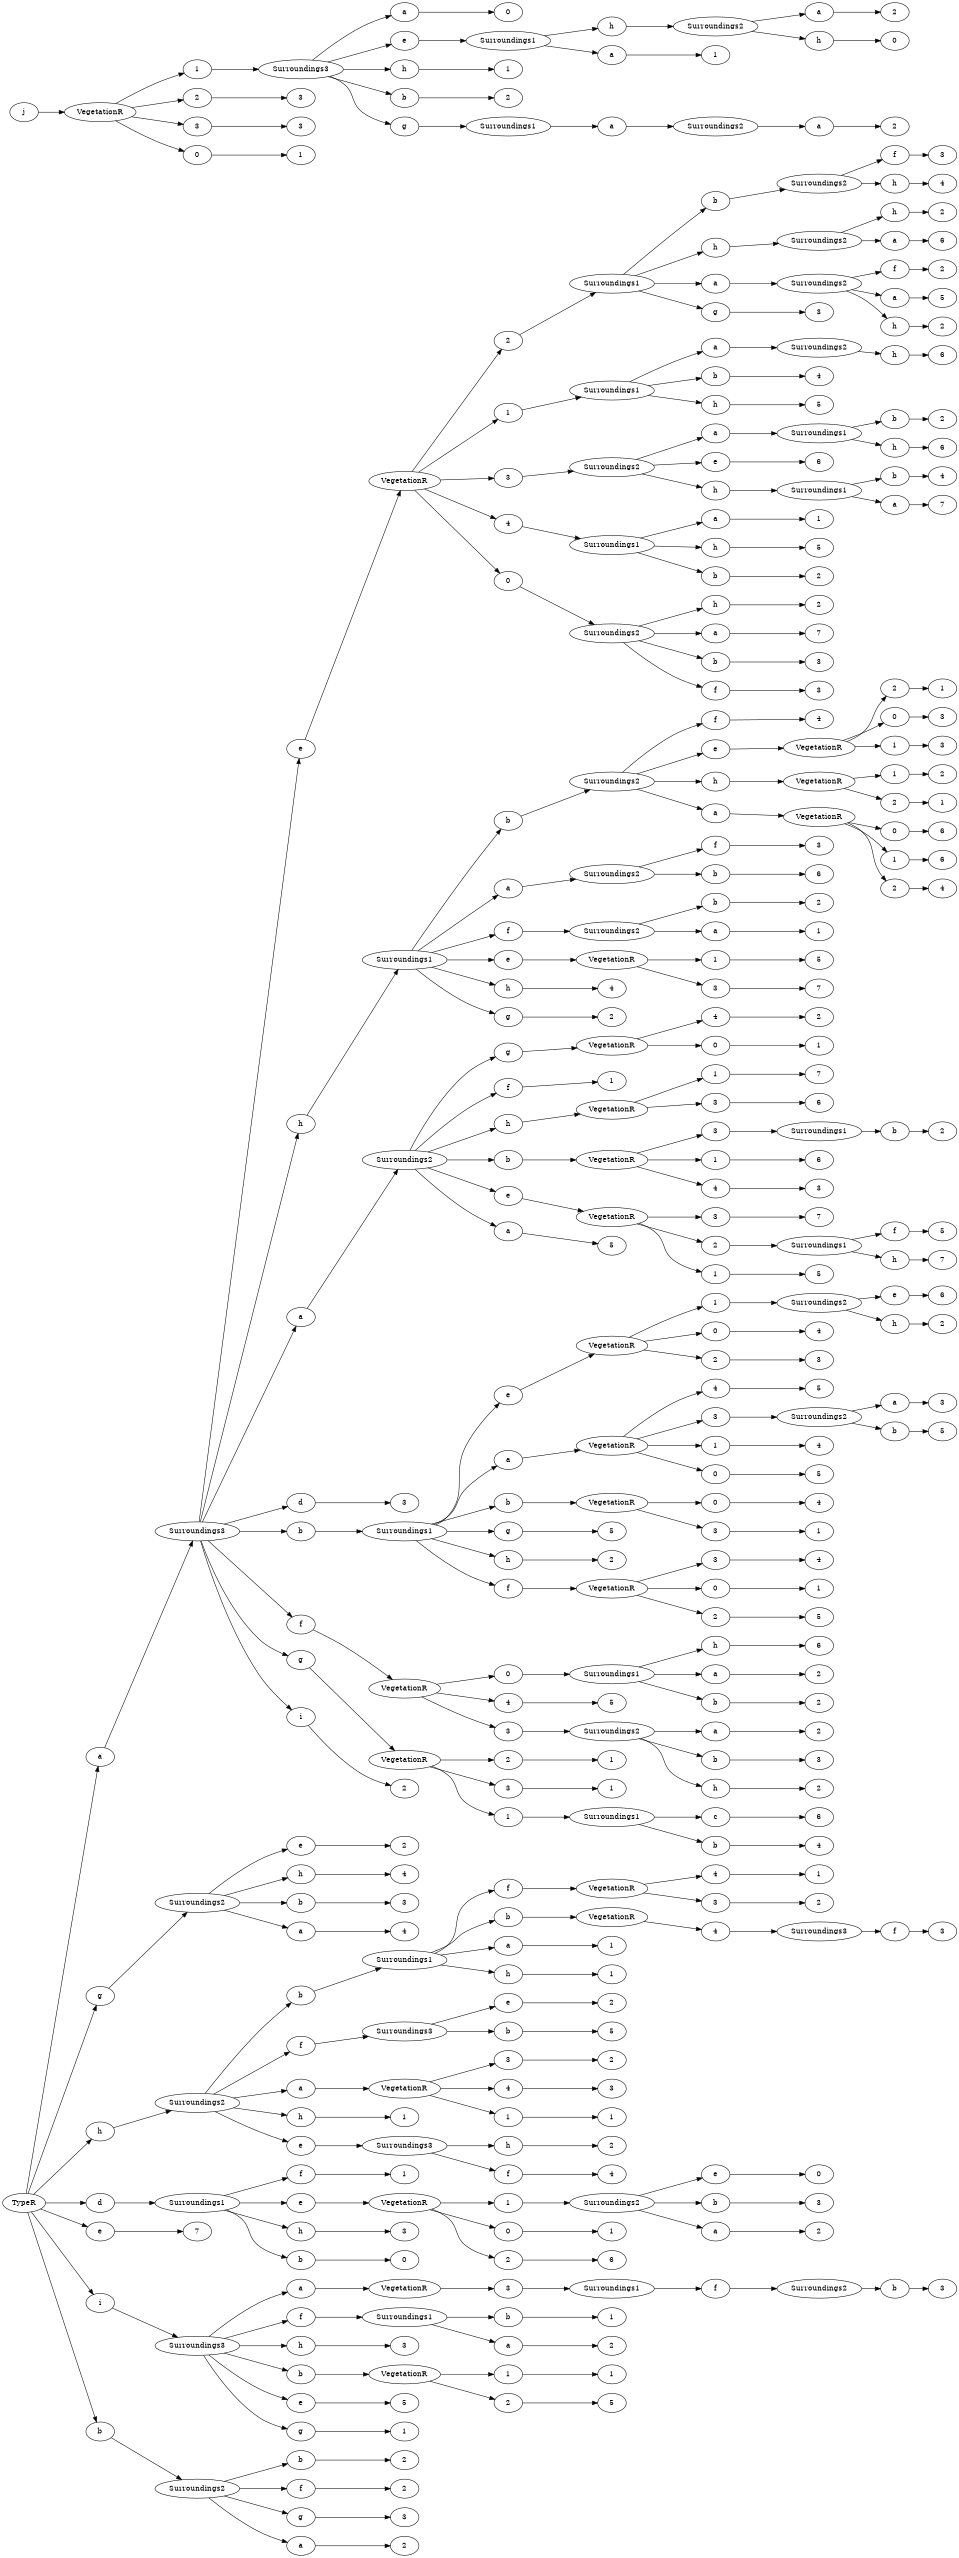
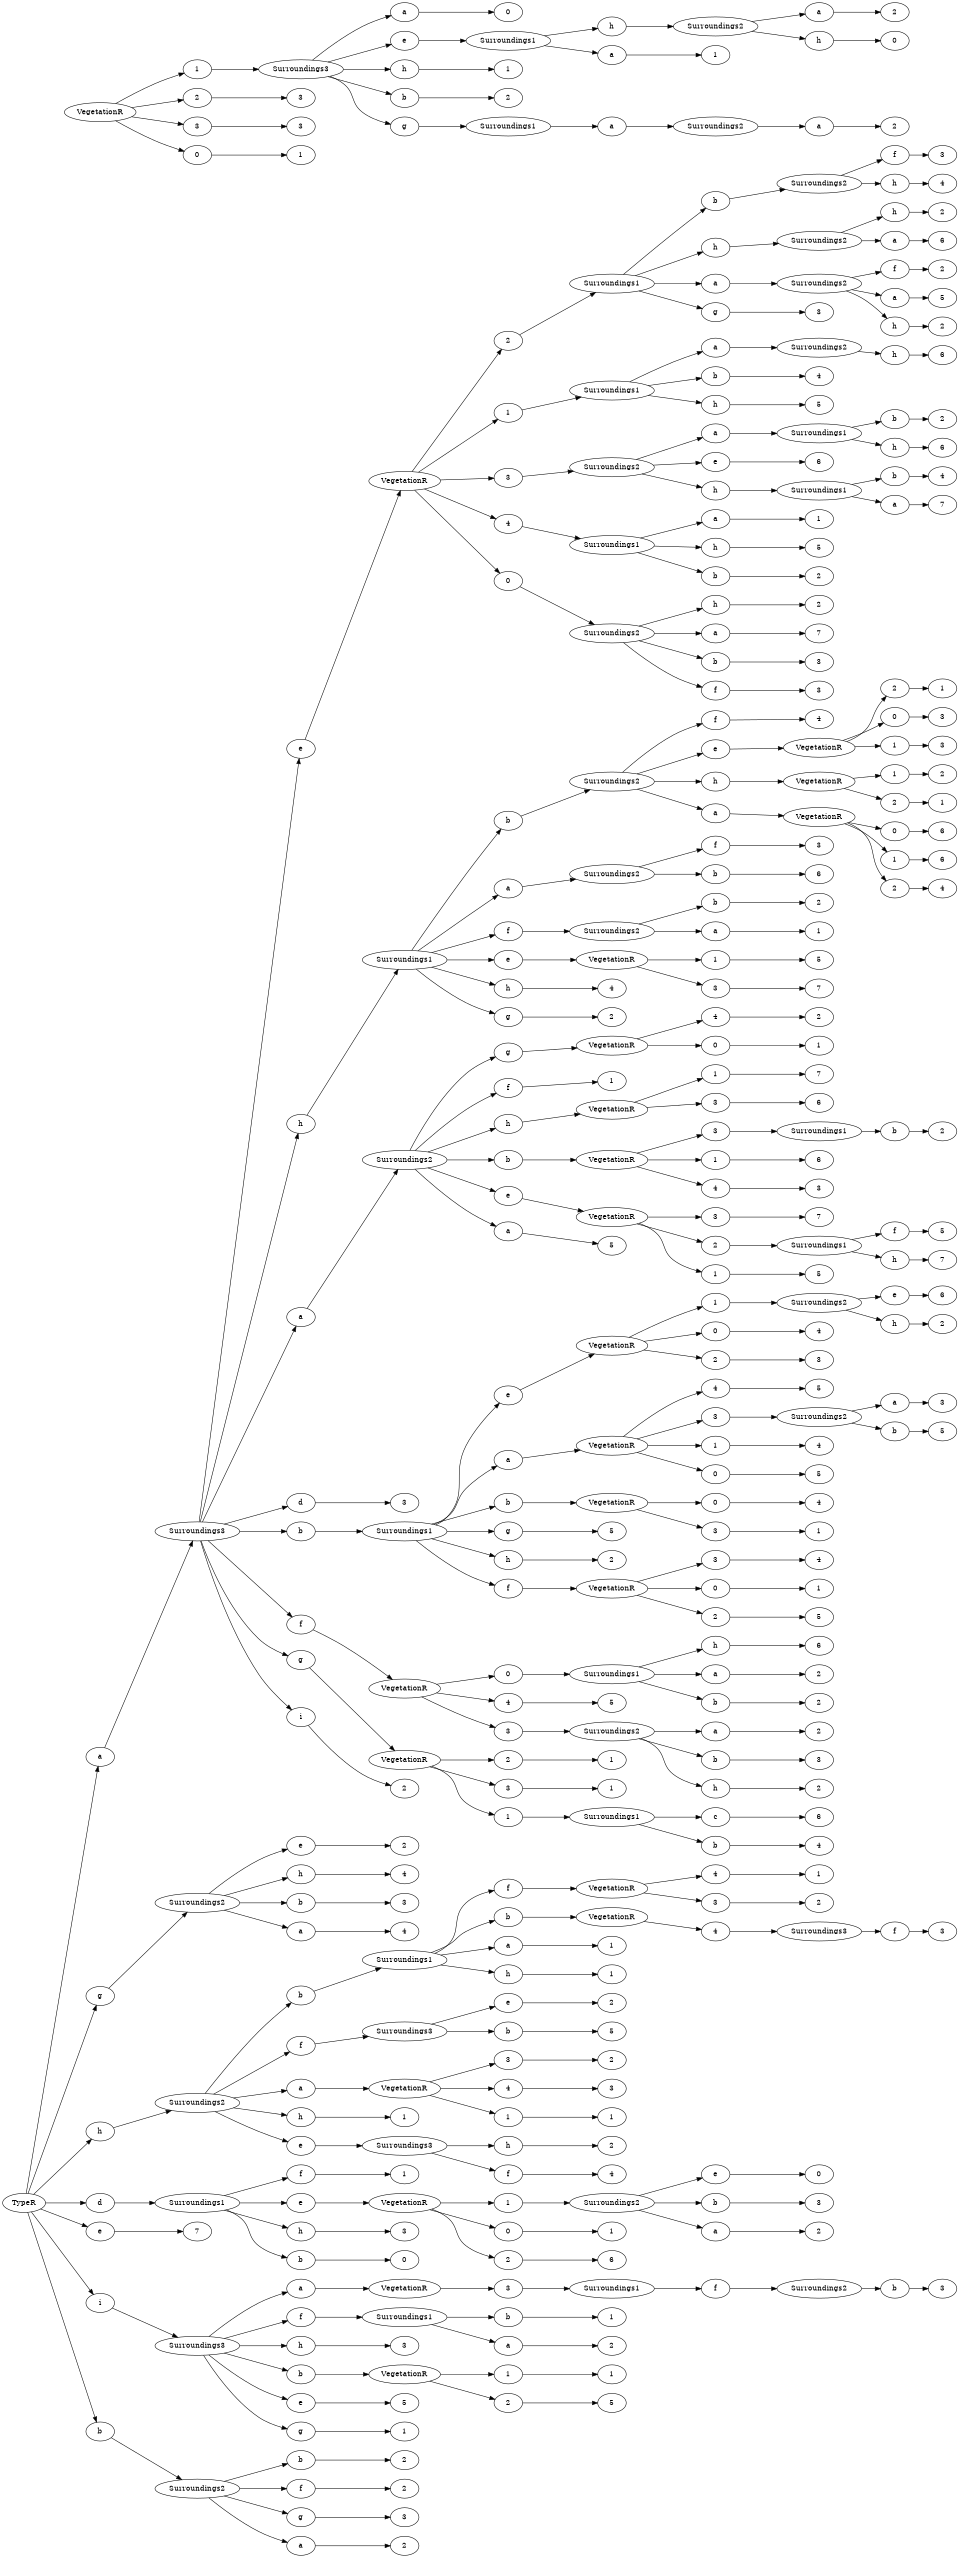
node "j": removed
